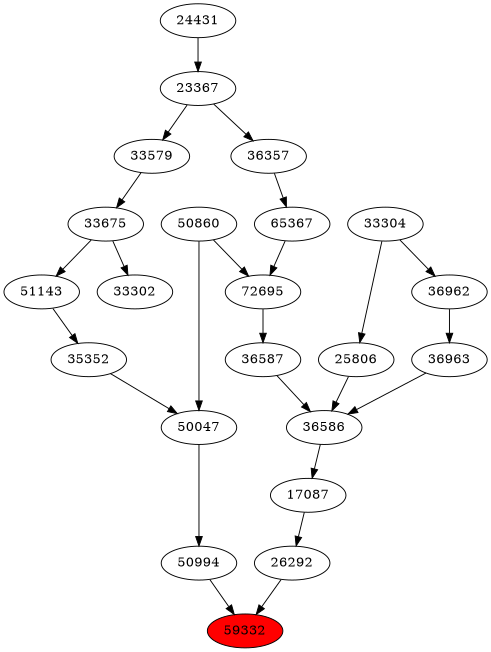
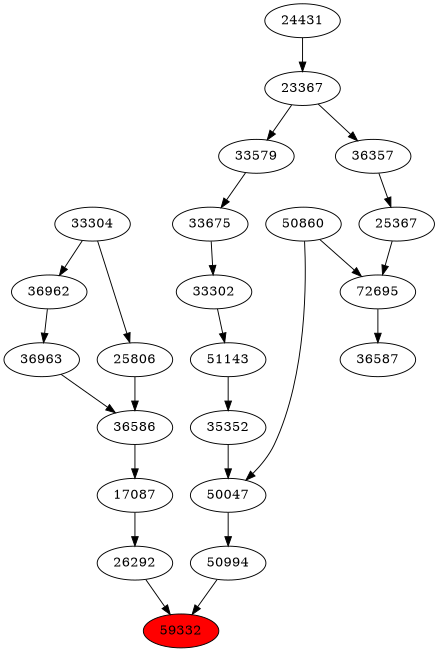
node "65367": label "65367" -> "25367"
edge "33675" -> "51143": now "33302" -> "51143"
edge "36587" -> "36586": removed
